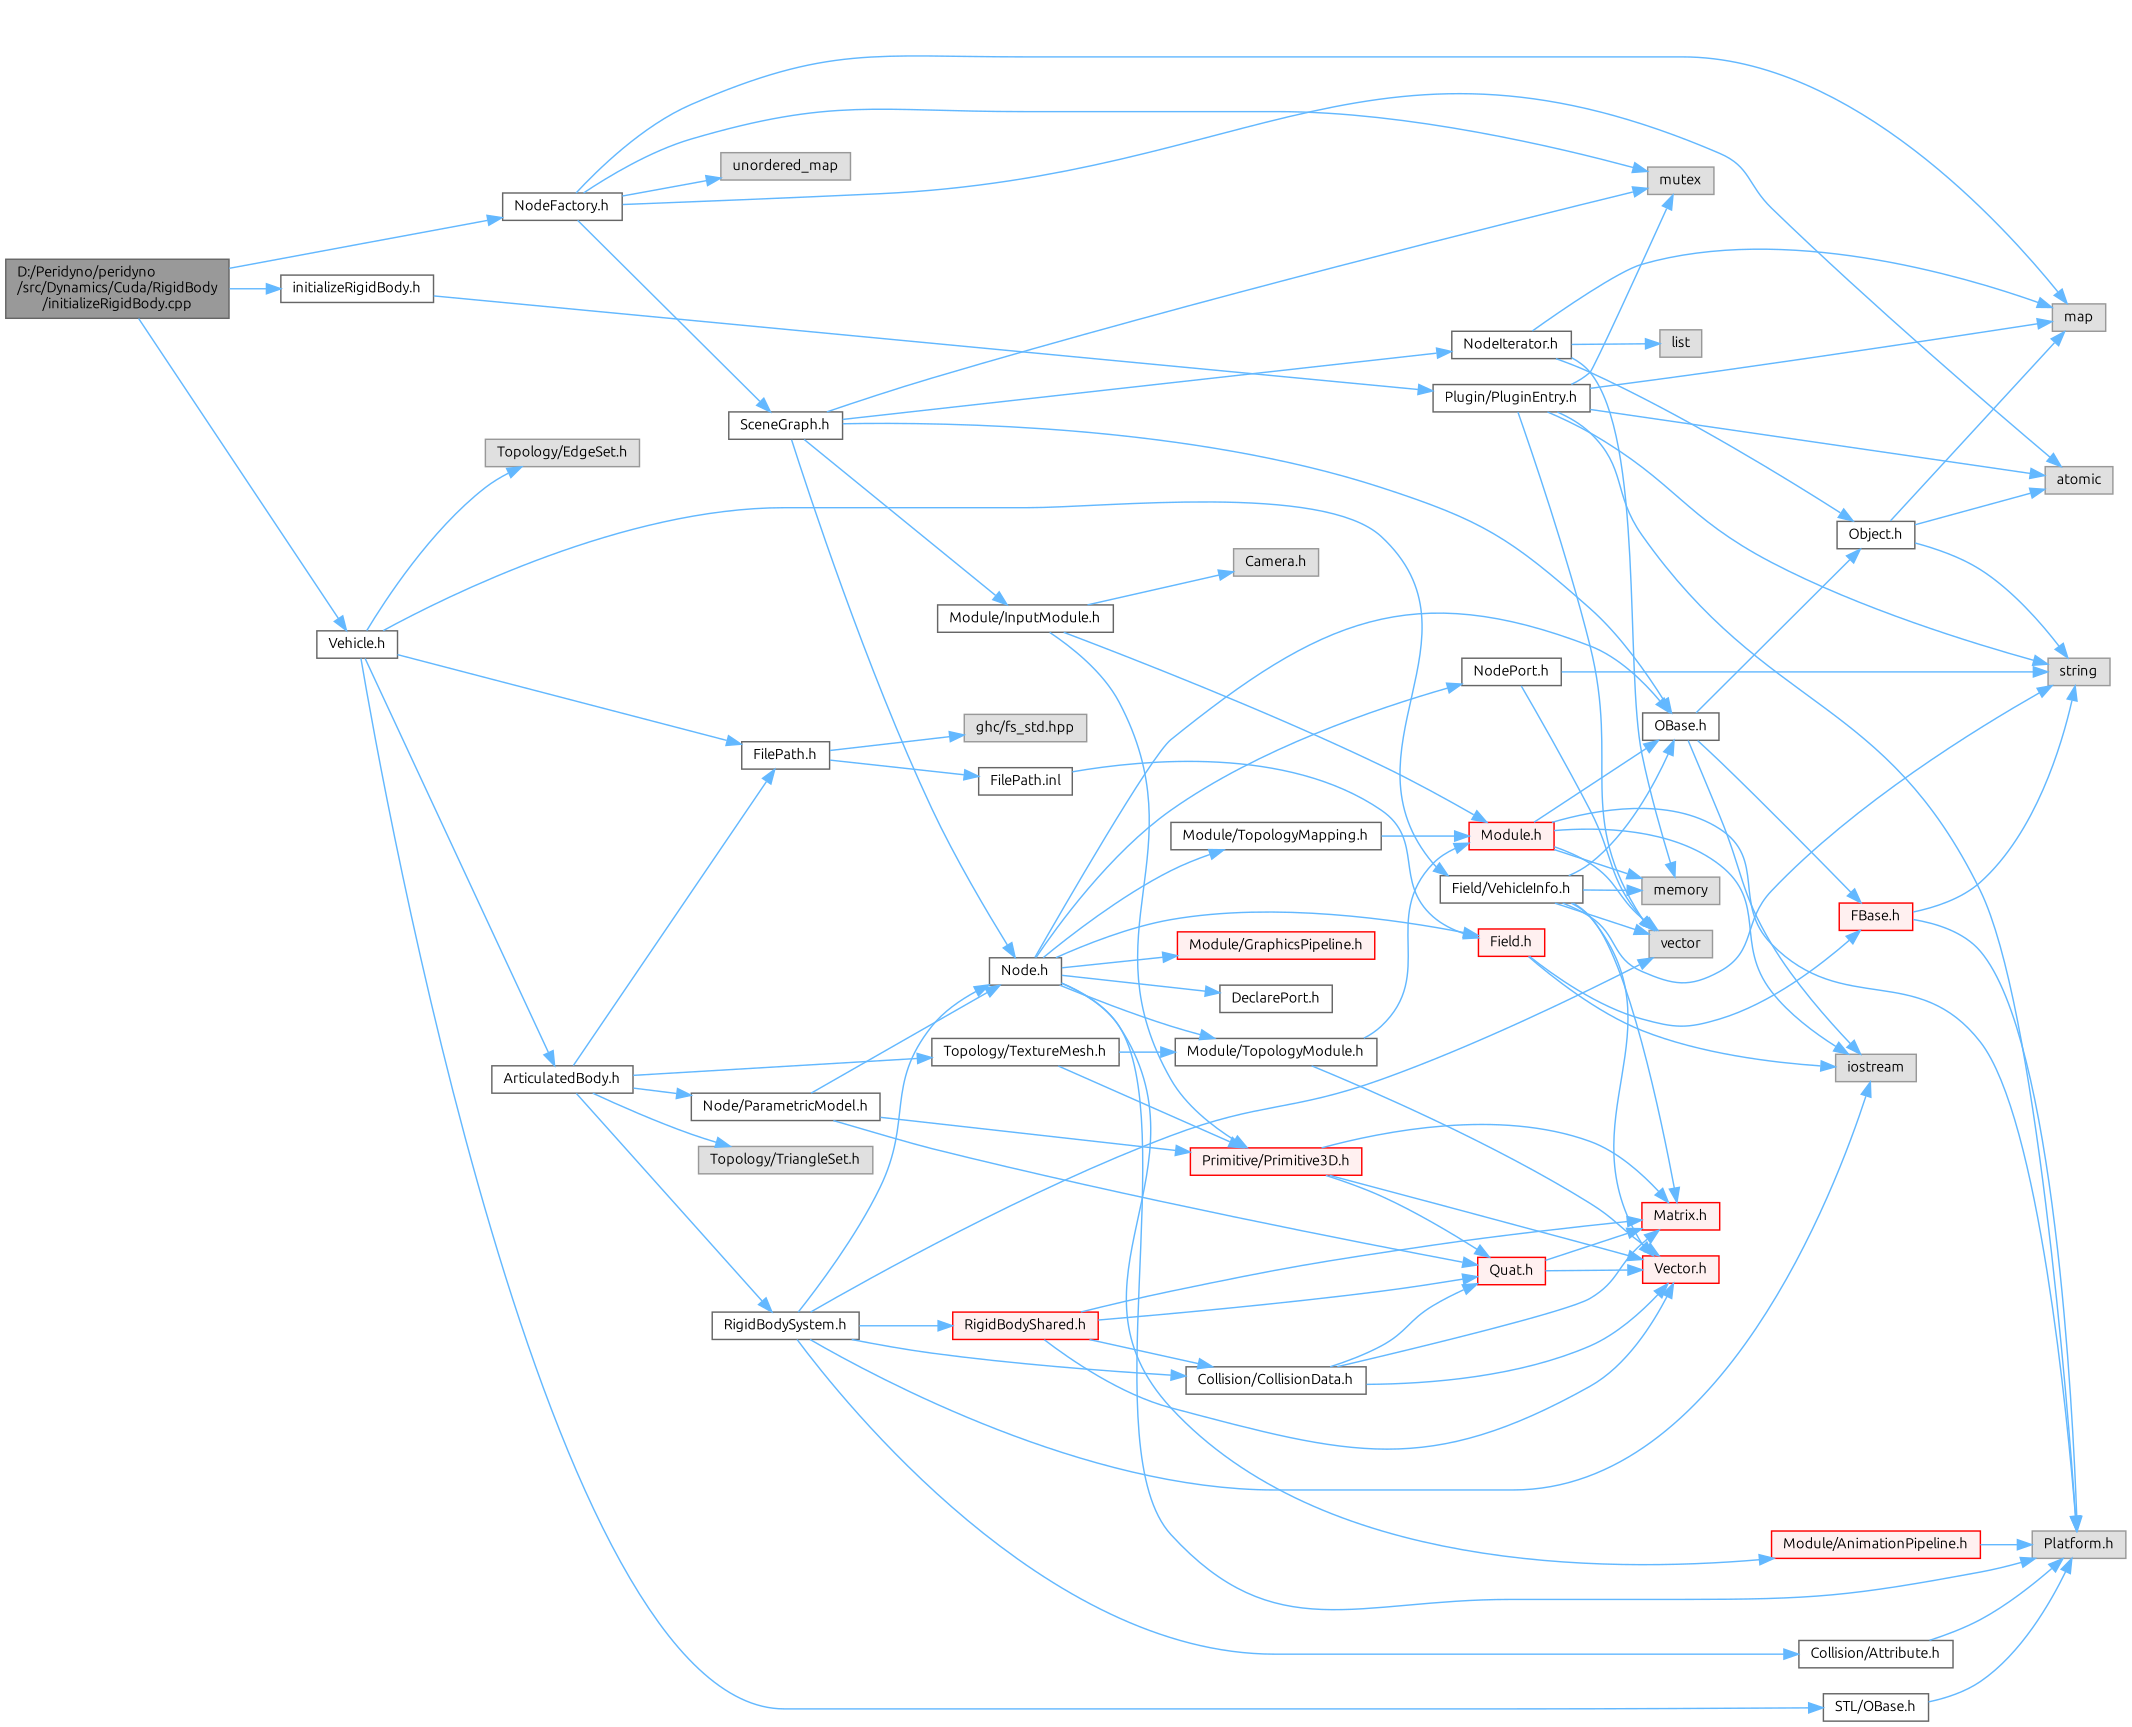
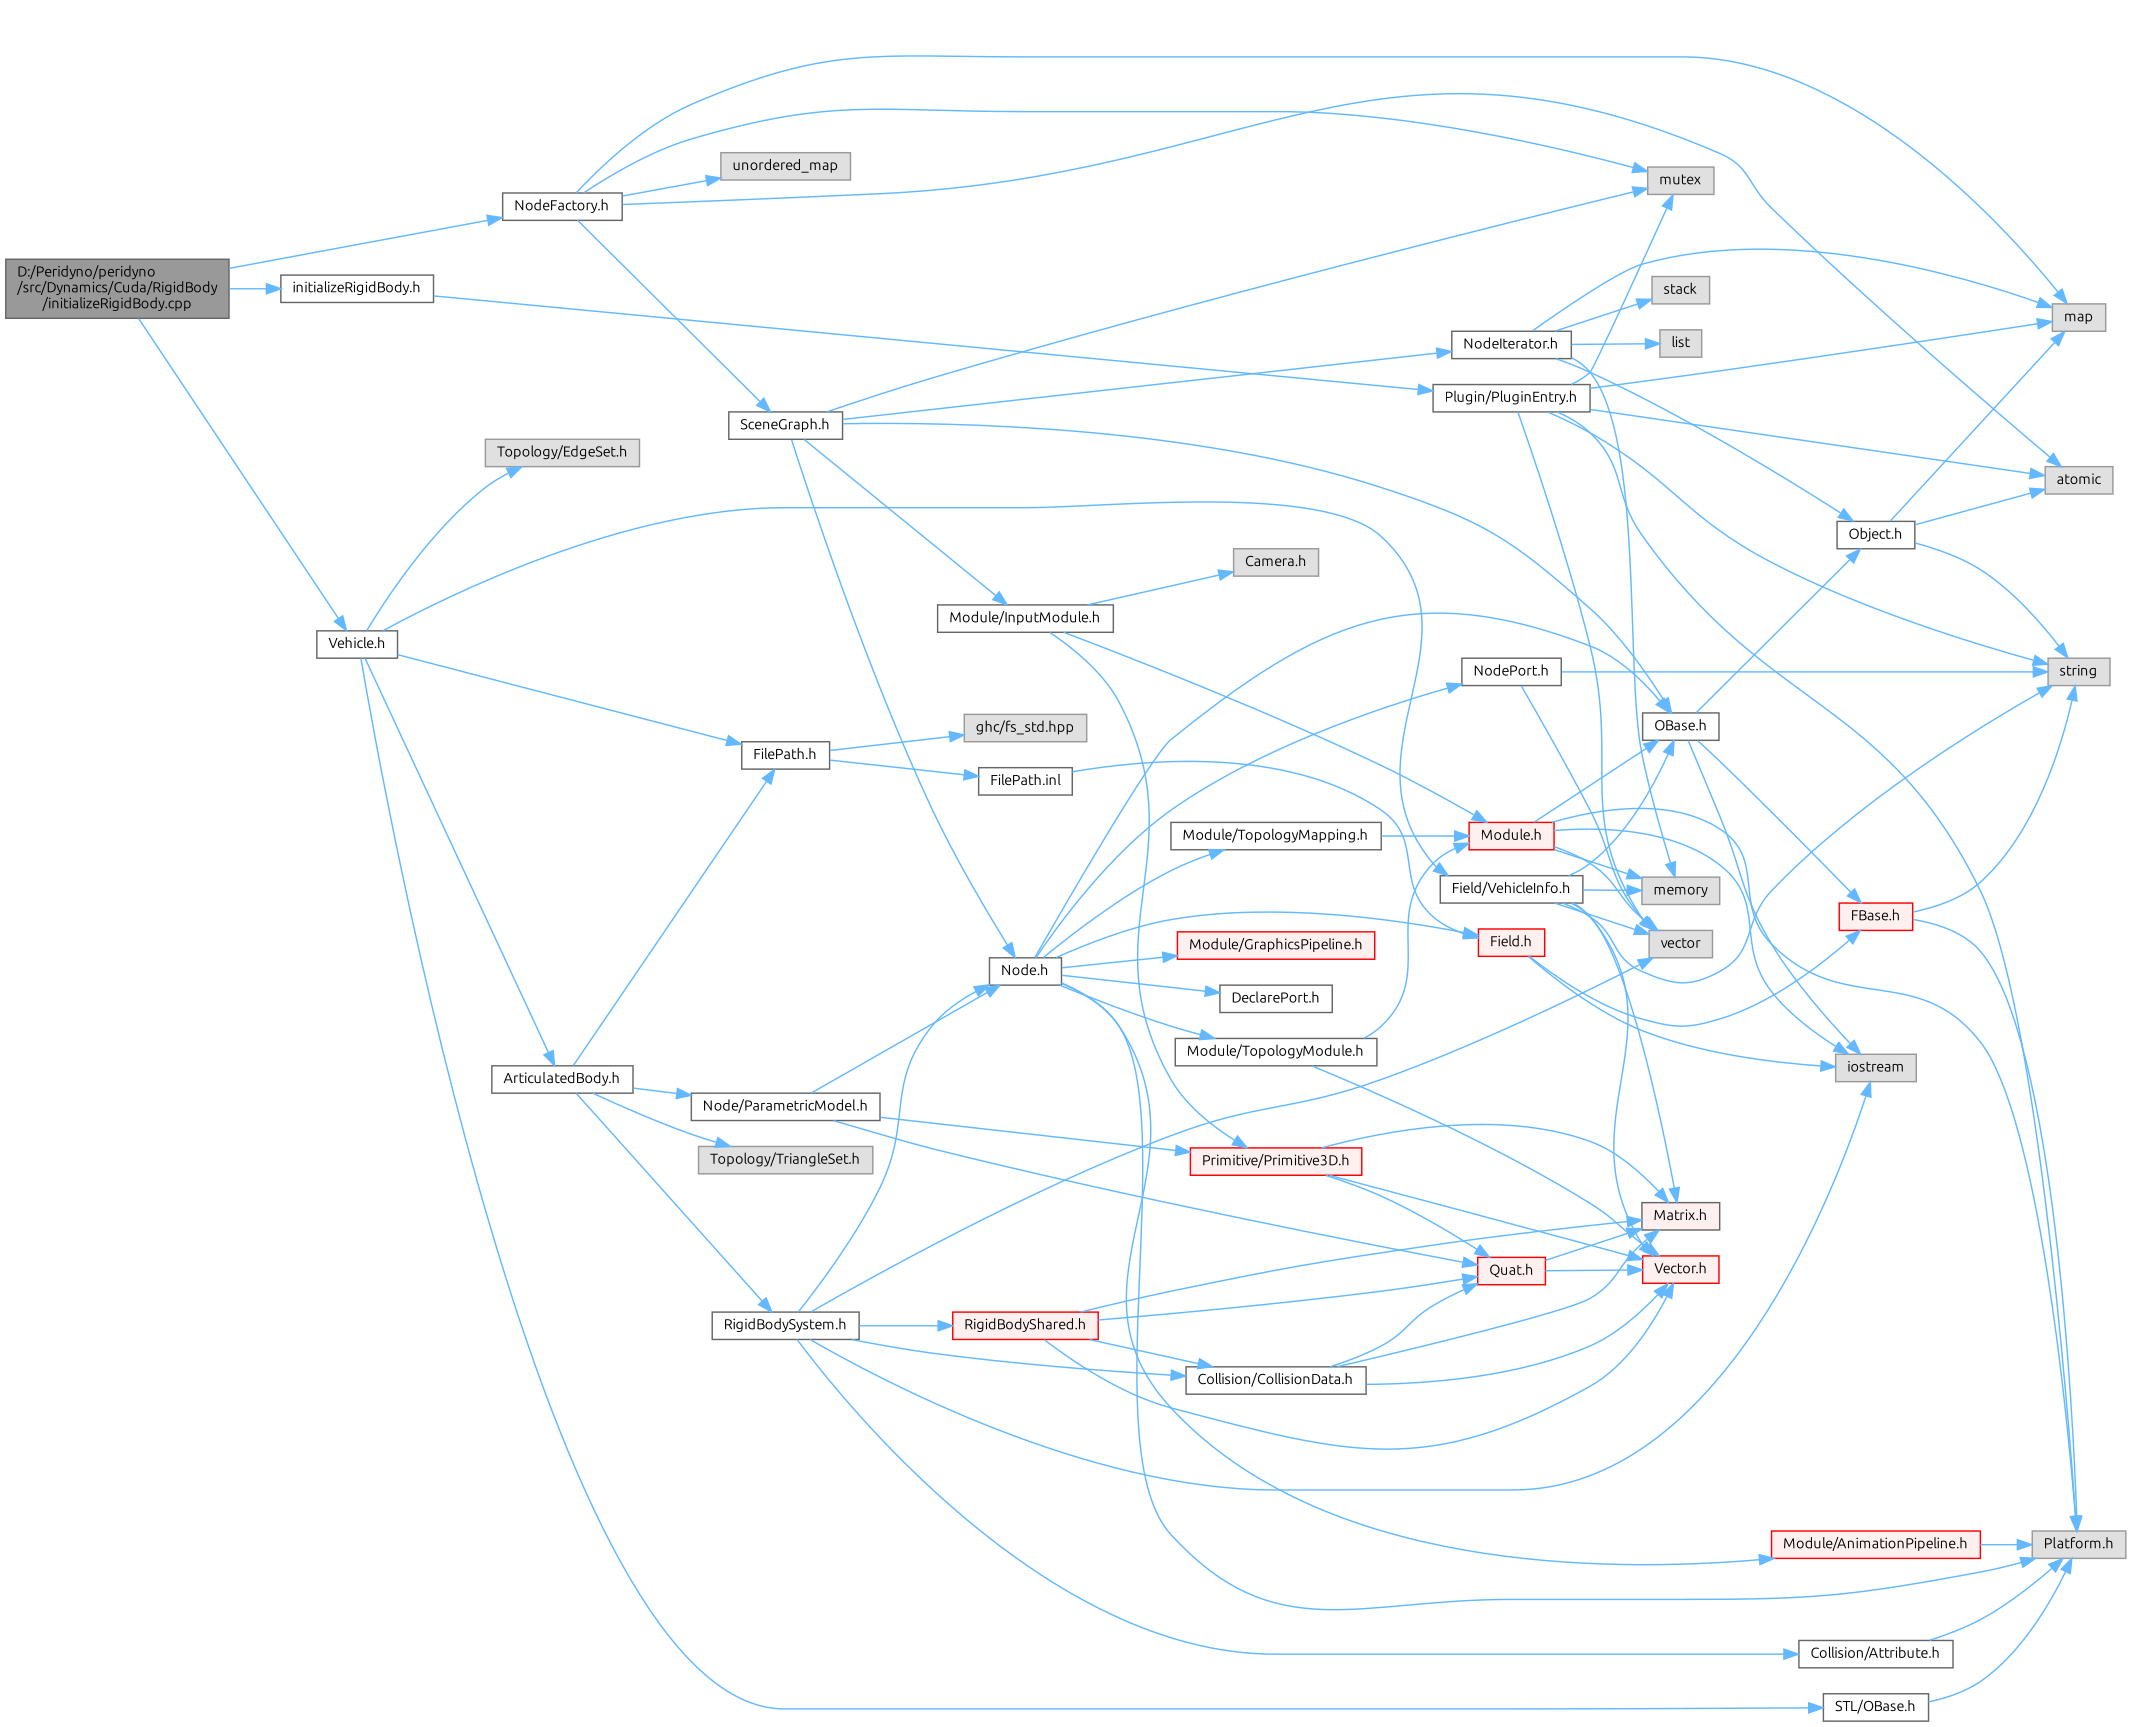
node "stack": added
node "Topology/TextureMesh.h": removed
node "Matrix.h": color red -> grey40
